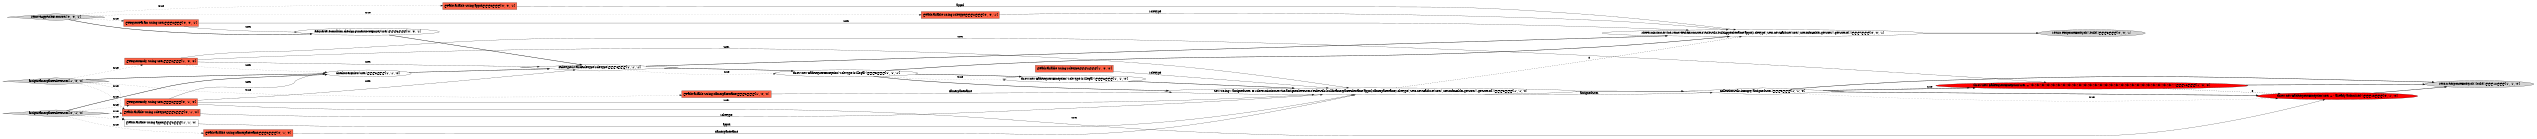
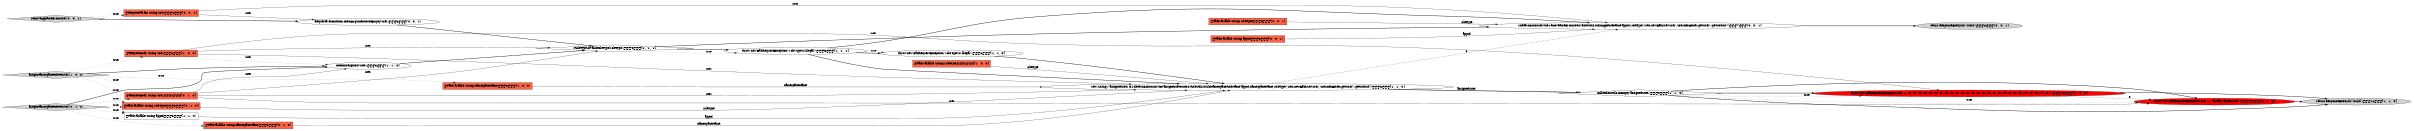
edge "removeAppRoleFromUser['0', '0', '1']" -> "@PathVariable String appId@@@2@@@['0', '0', '1']": removed, label "true"
edge "removeAppRoleFromUser['0', '0', '1']" -> "@PathVariable String roleType@@@2@@@['0', '0', '1']": removed, label "true"
